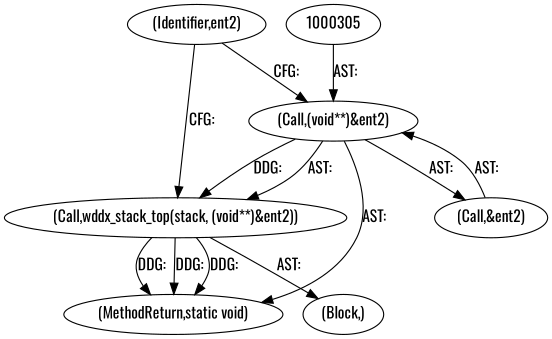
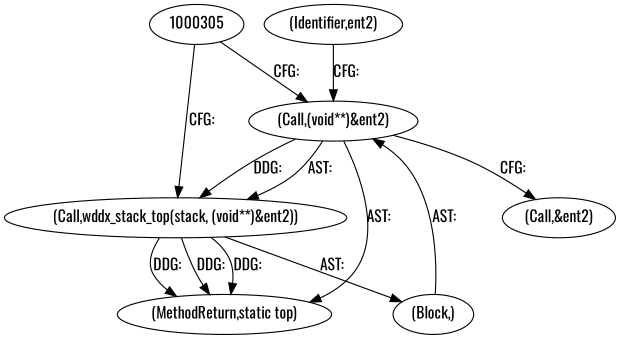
edge "1000305" -> "(Call,(void**)&ent2)": label "AST: " -> "CFG: "
edge "(Identifier,ent2)" -> "(Call,wddx_stack_top(stack, (void**)&ent2))": now "1000305" -> "(Call,wddx_stack_top(stack, (void**)&ent2))"
edge "(Call,&ent2)" -> "(Call,(void**)&ent2)": now "(Block,)" -> "(Call,(void**)&ent2)"
edge "(Call,(void**)&ent2)" -> "(Call,&ent2)": label "AST: " -> "CFG: "
node "(MethodReturn,static void)": label "(MethodReturn,static void)" -> "(MethodReturn,static top)"
